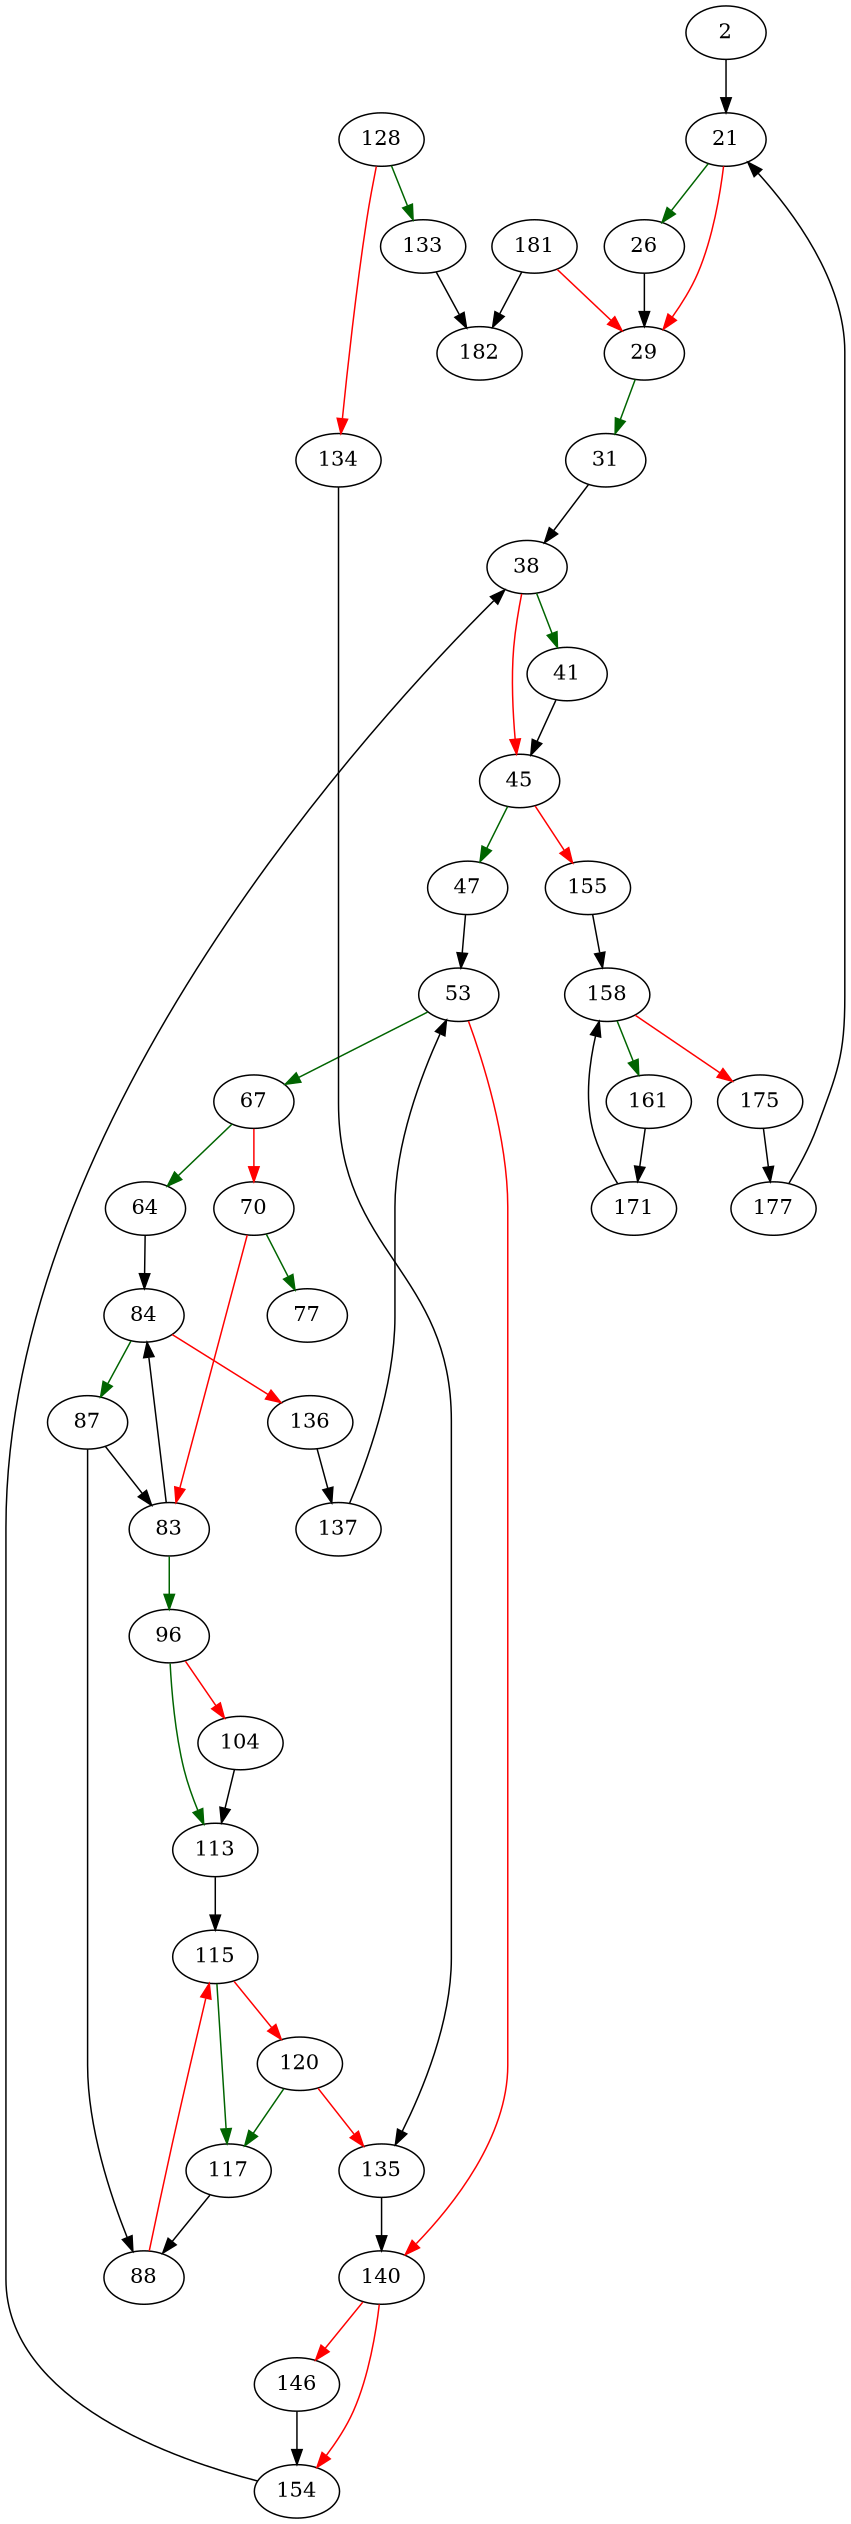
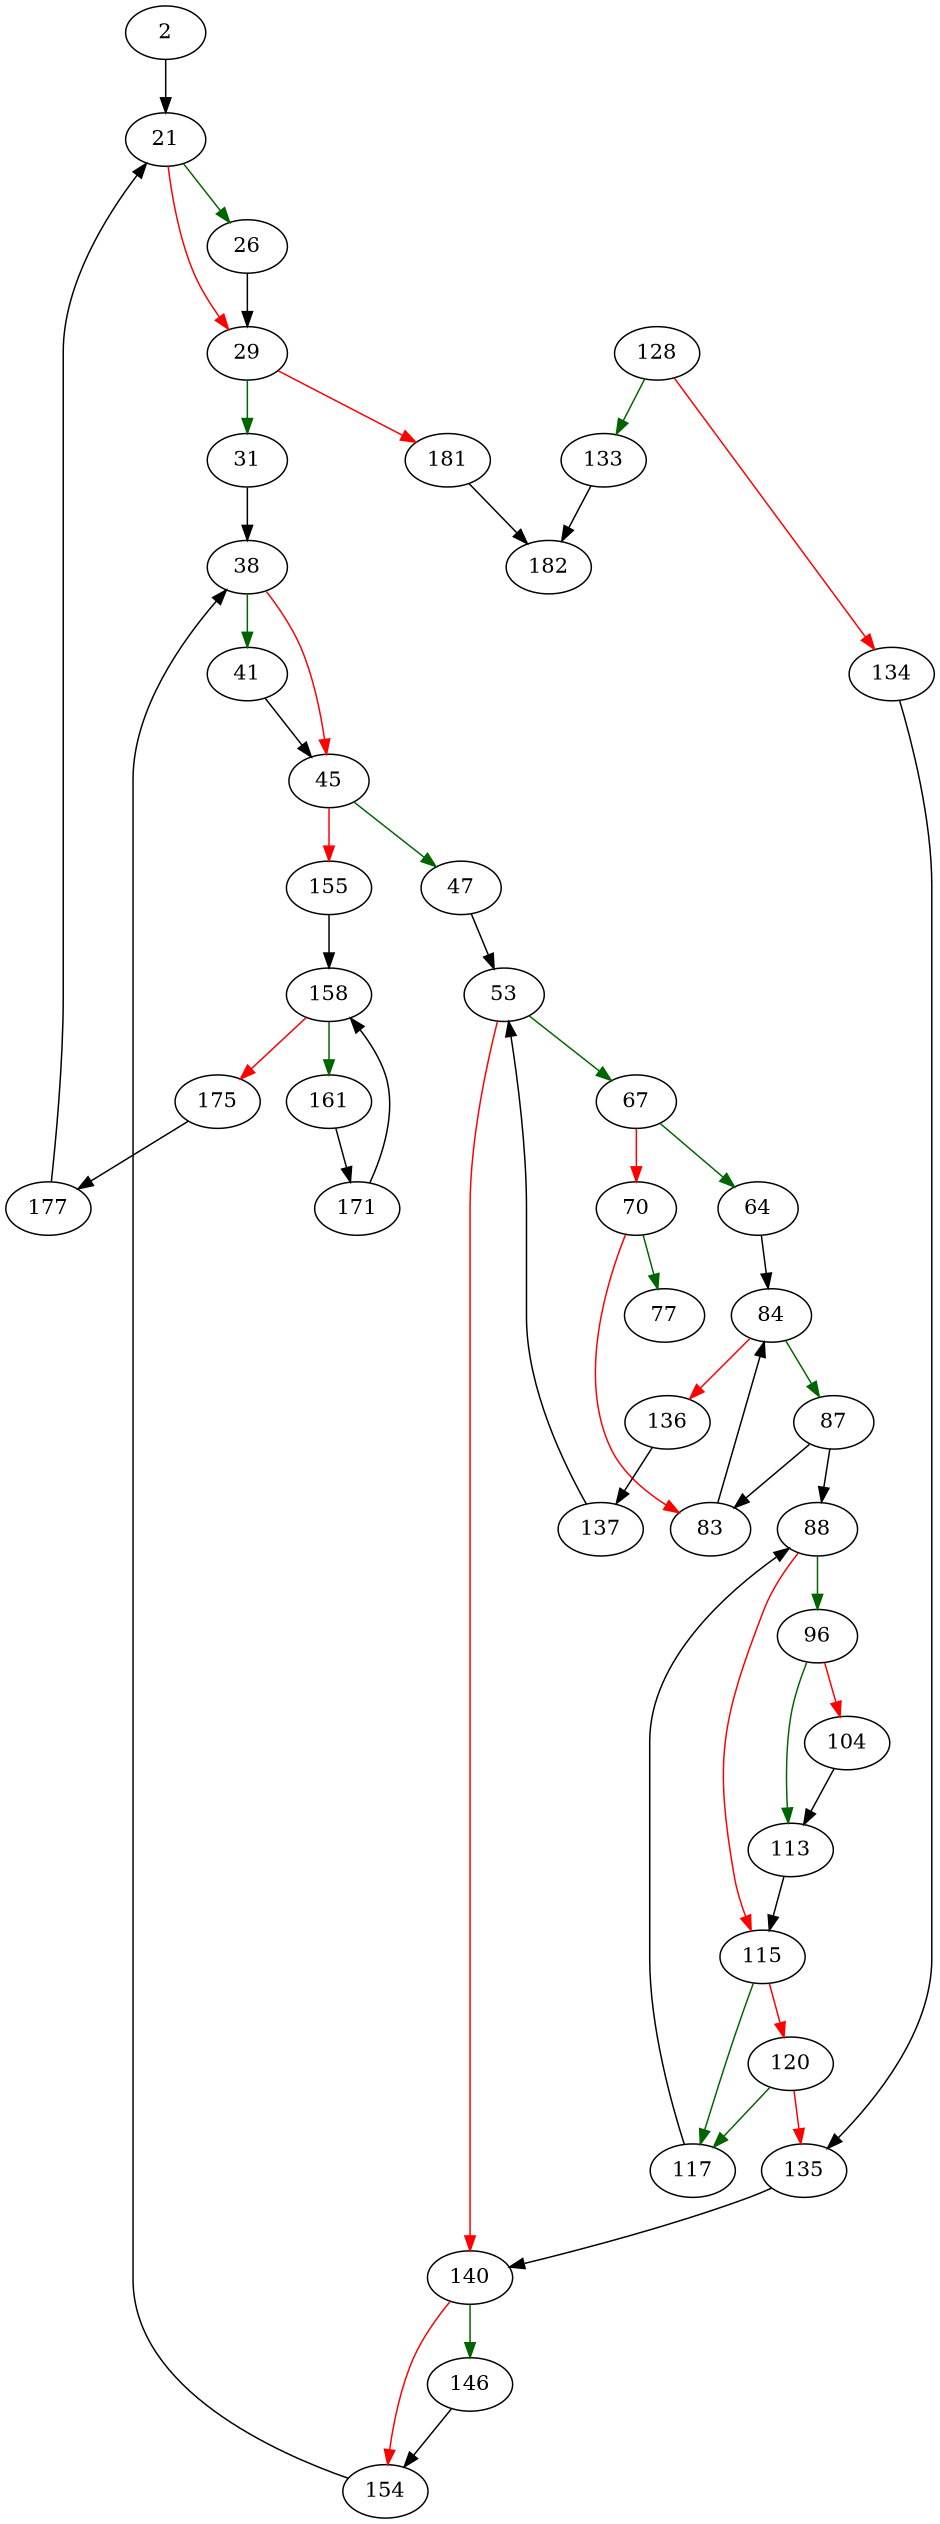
edge "181" -> "29": reversed
edge "83" -> "96": now "88" -> "96"
edge "140" -> "146": color red -> darkgreen
